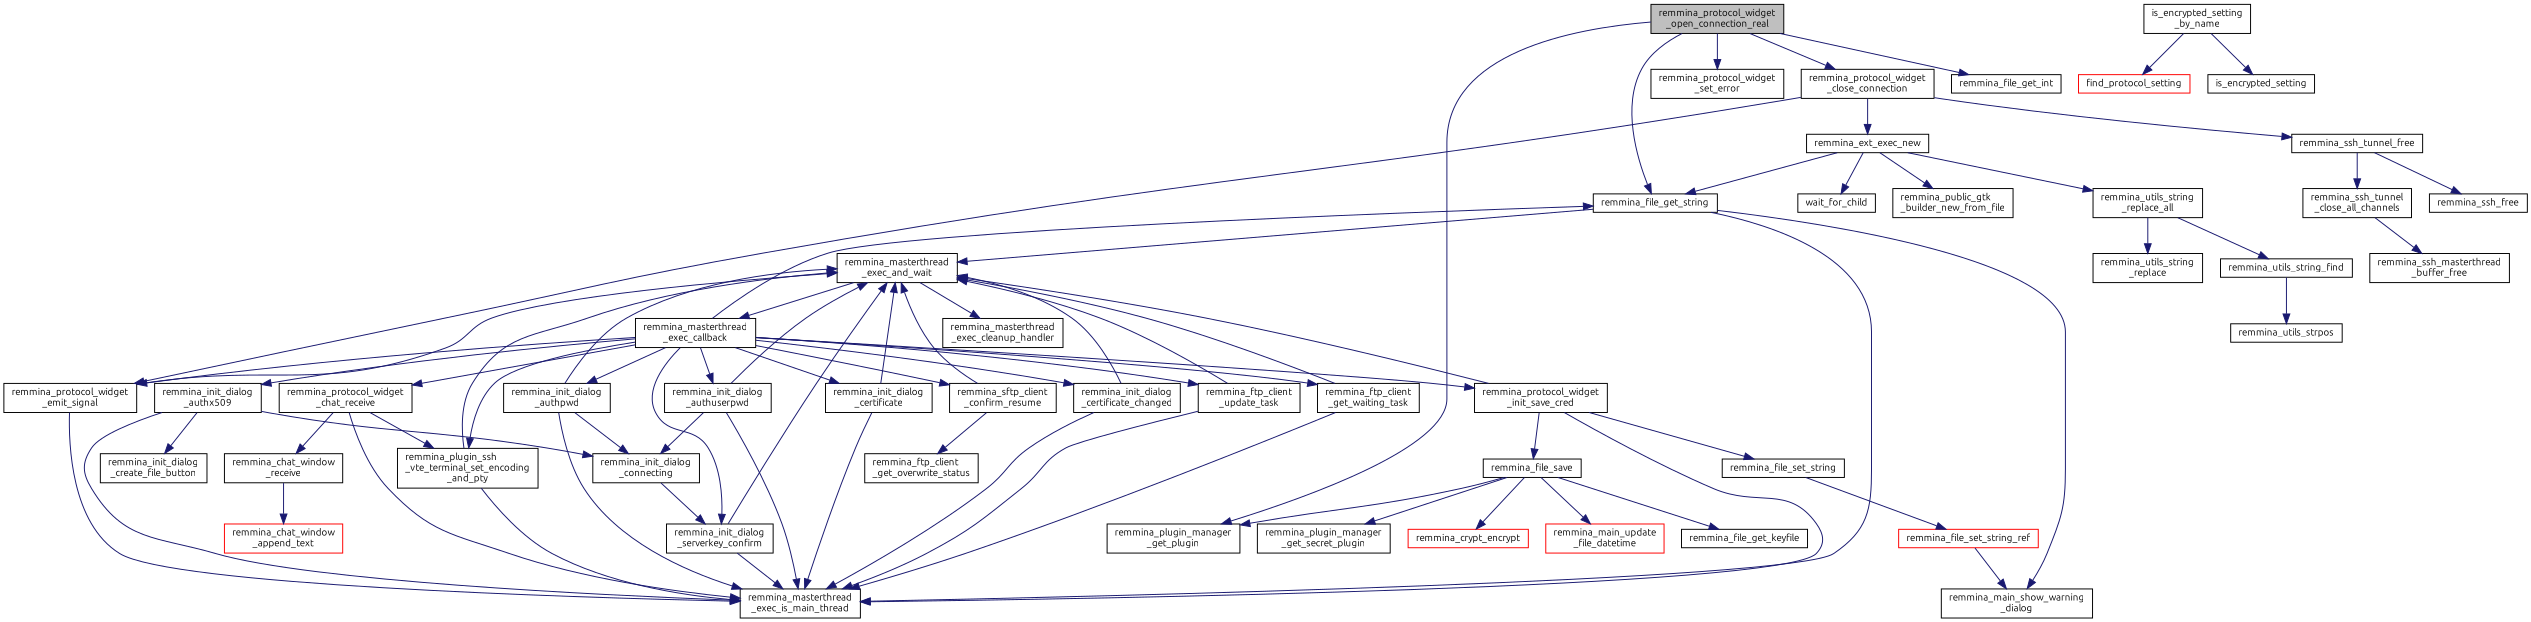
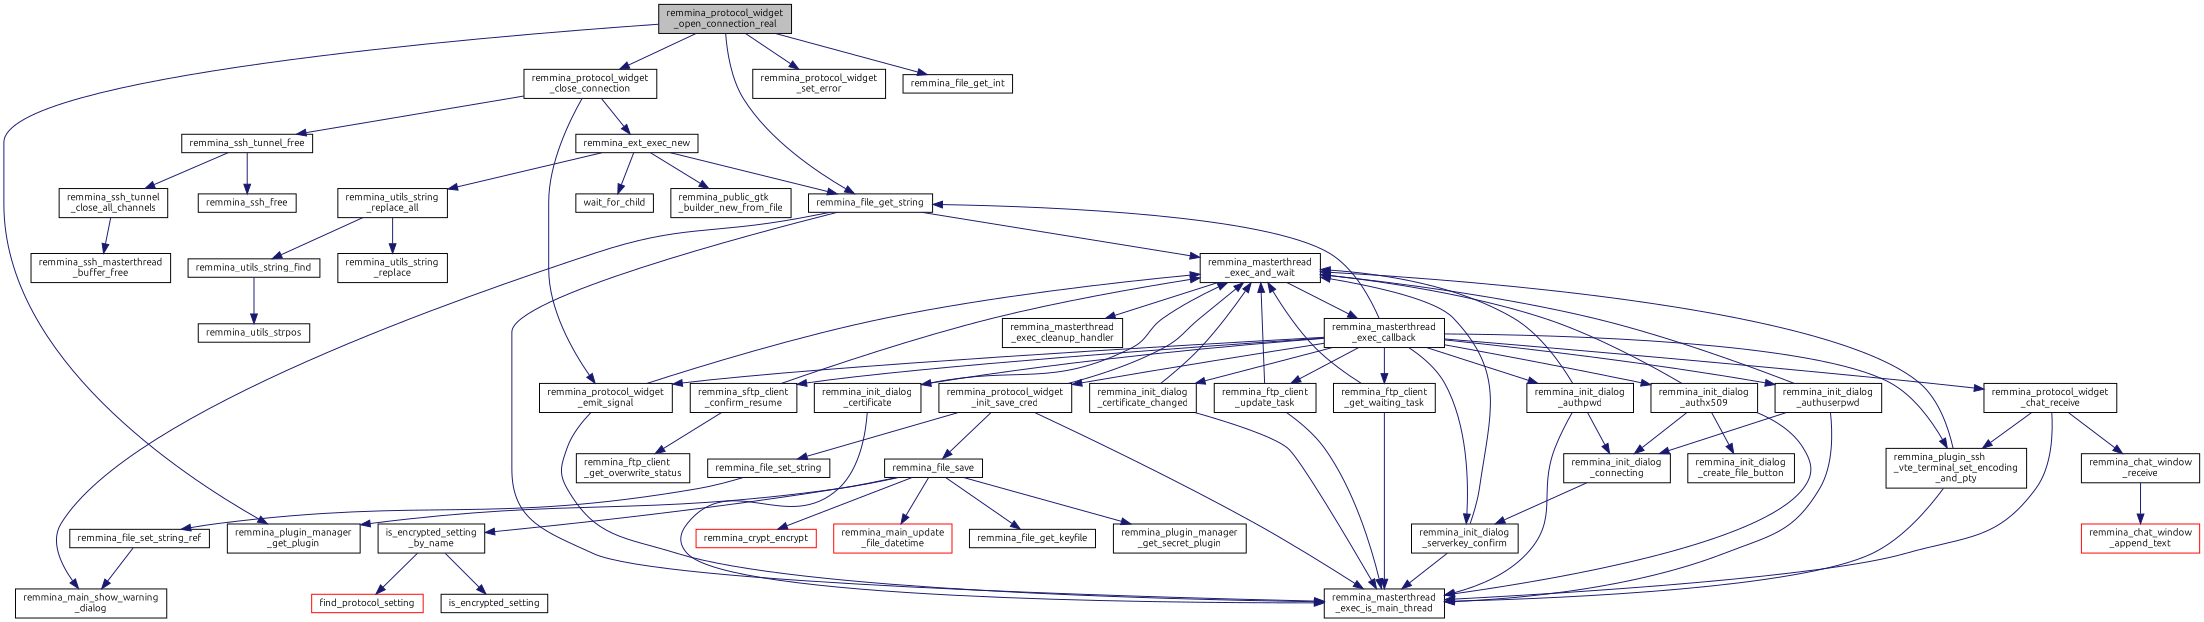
edge "remmina_init_dialog _authx509" -> "remmina_masterthread _exec_and_wait": added
edge "remmina_file_save" -> "is_encrypted_setting _by_name": added
node "remmina_file_set_string_ref": color red -> black
